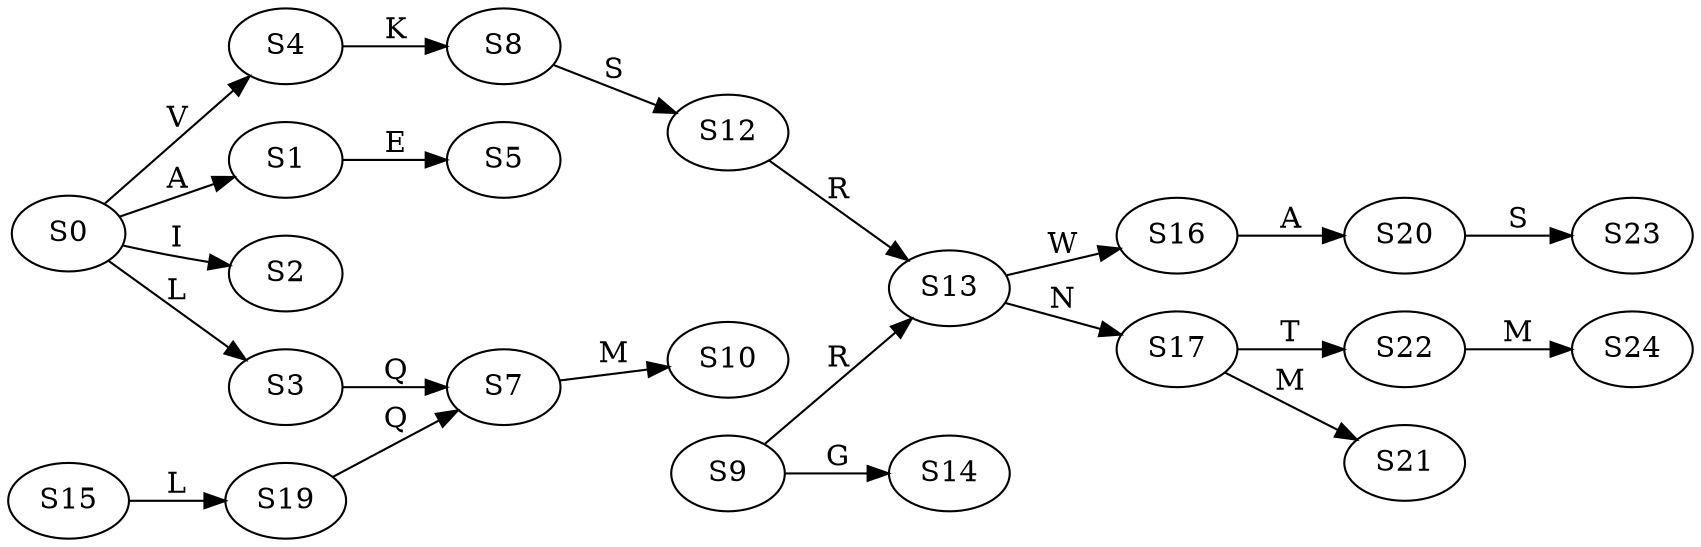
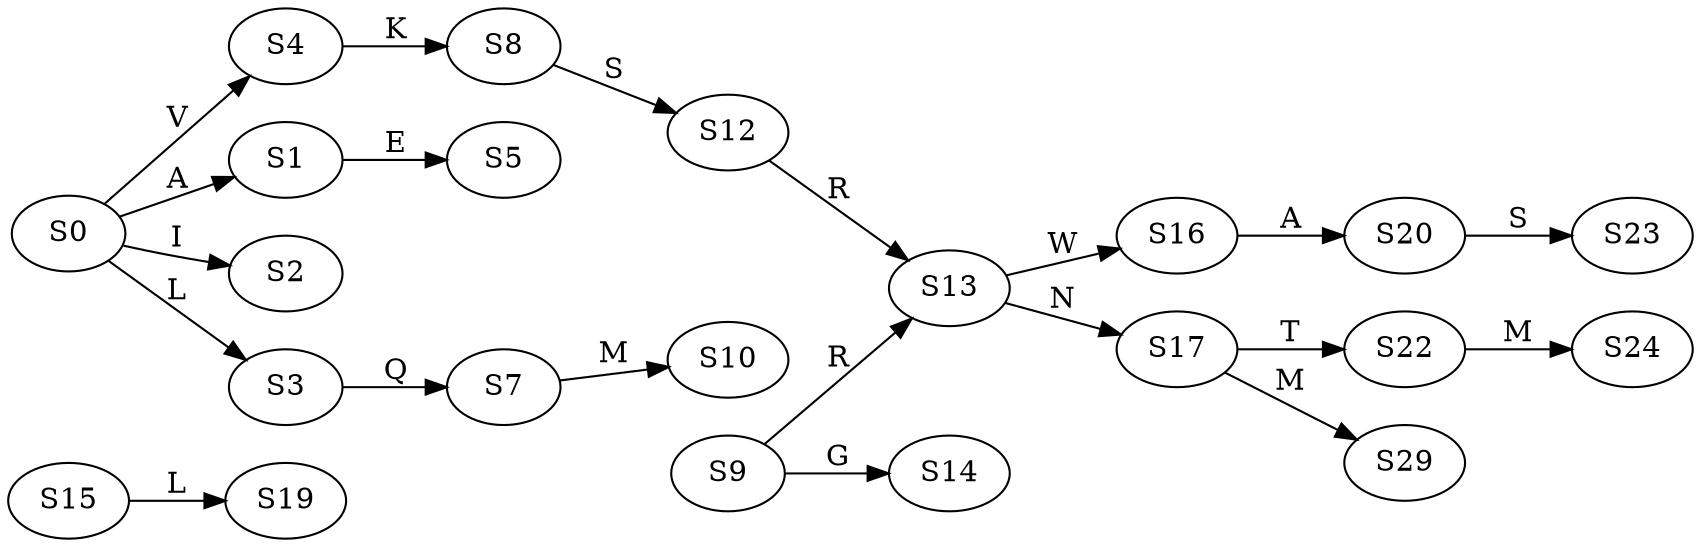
edge "S19" -> "S7": removed, label "Q"
node "S21": label "S21" -> "S29"
